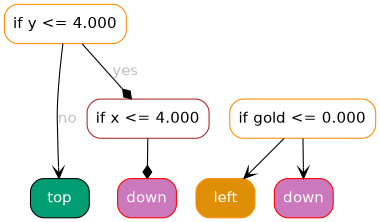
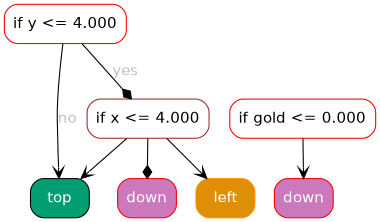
node "if y <= 4.000": color darkorange -> red
node "if gold <= 0.000": color darkorange -> red
edge "if x <= 4.000" -> "top": added
edge "if gold <= 0.000" -> "left": now "if x <= 4.000" -> "left"
